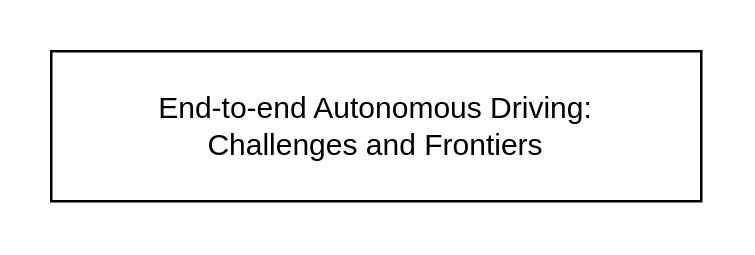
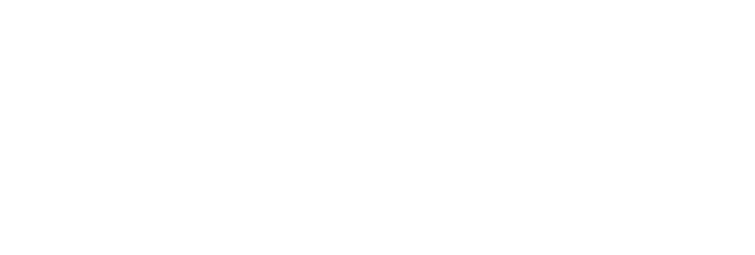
node "End-to-end Autonomous Driving: Challenges and Frontiers": removed
